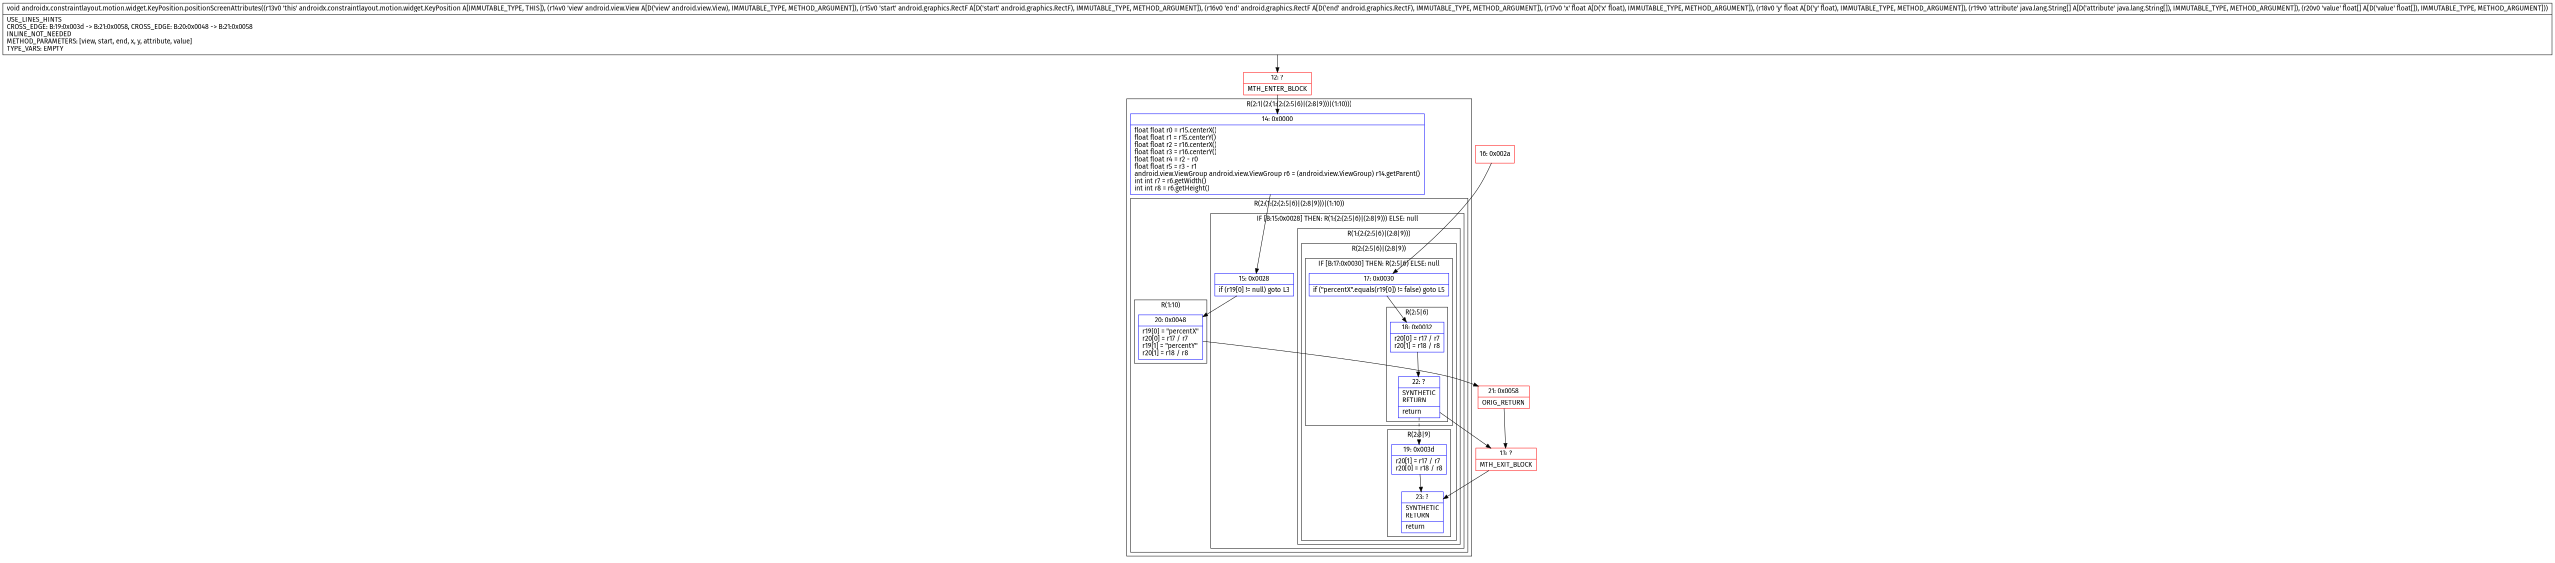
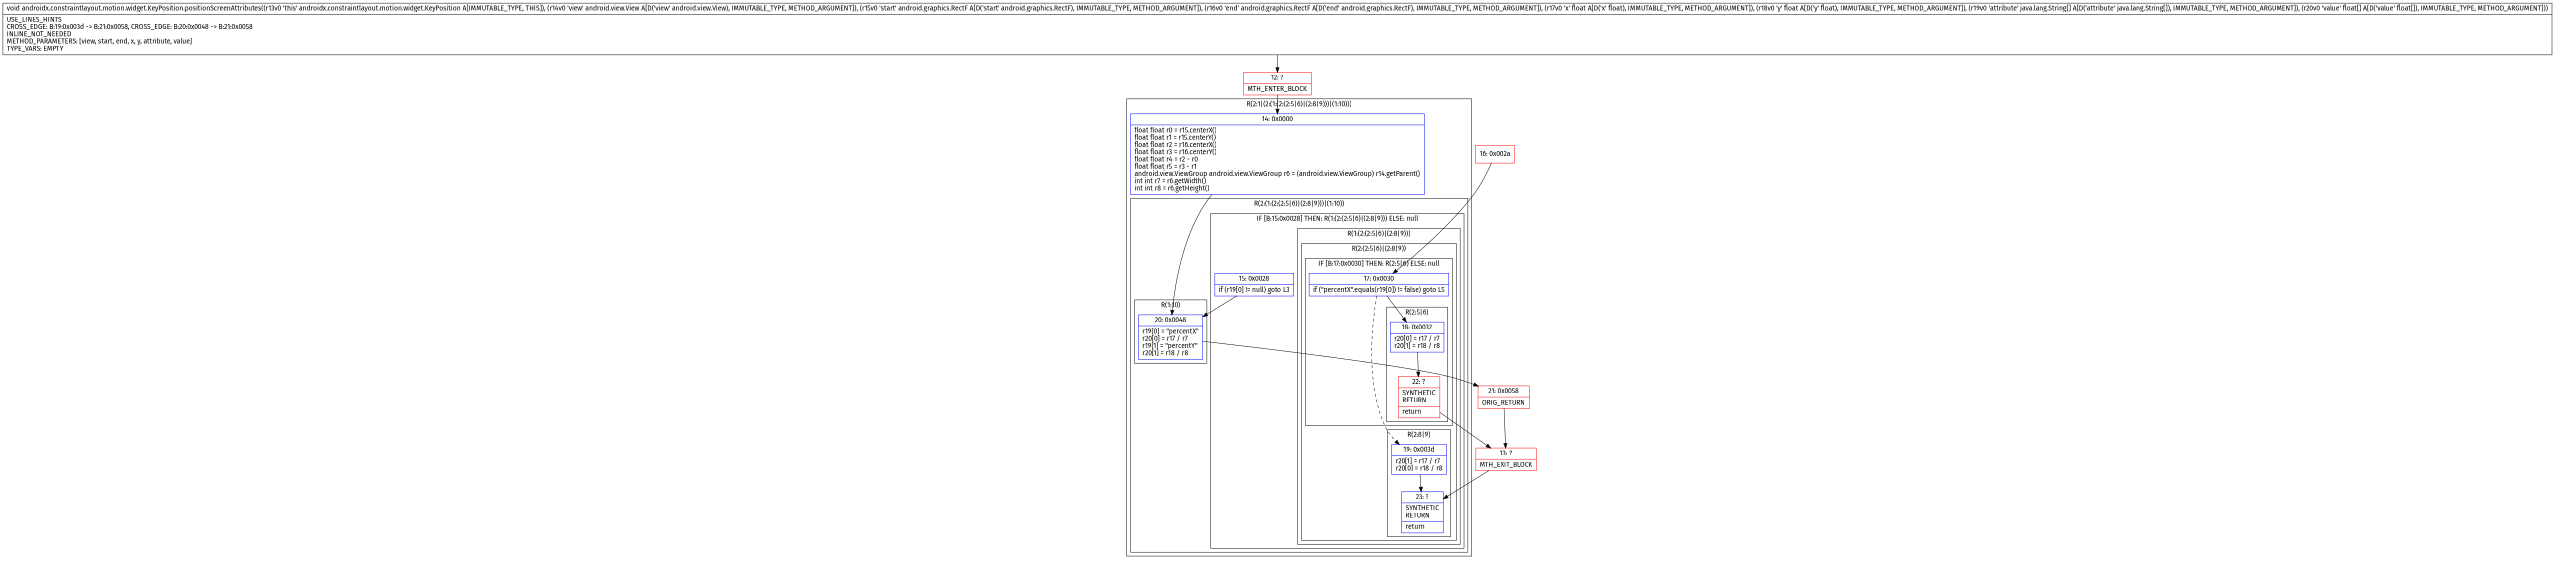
edge "14: 0x0000" -> "15: 0x0028": now "14: 0x0000" -> "20: 0x0048"
node "22: ?": color blue -> red
edge "22: ?" -> "19: 0x003d": now "17: 0x0030" -> "19: 0x003d"
